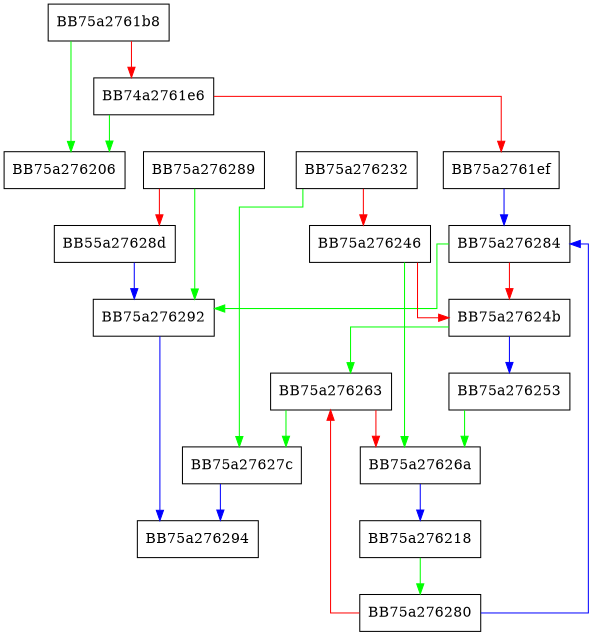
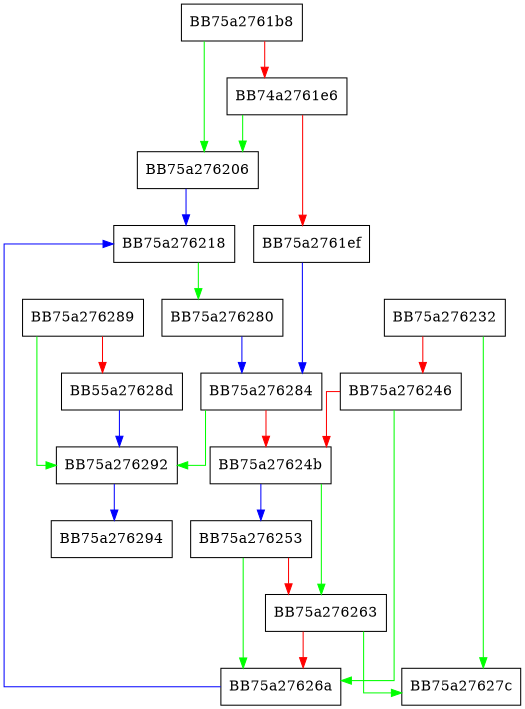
edge "BB75a276206" -> "BB75a276218": added
edge "BB75a27627c" -> "BB75a276294": removed
edge "BB75a276280" -> "BB75a276263": now "BB75a276253" -> "BB75a276263"
